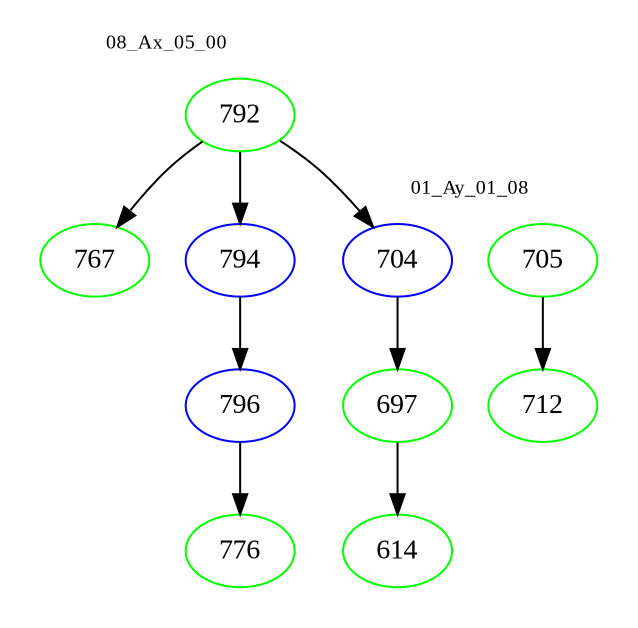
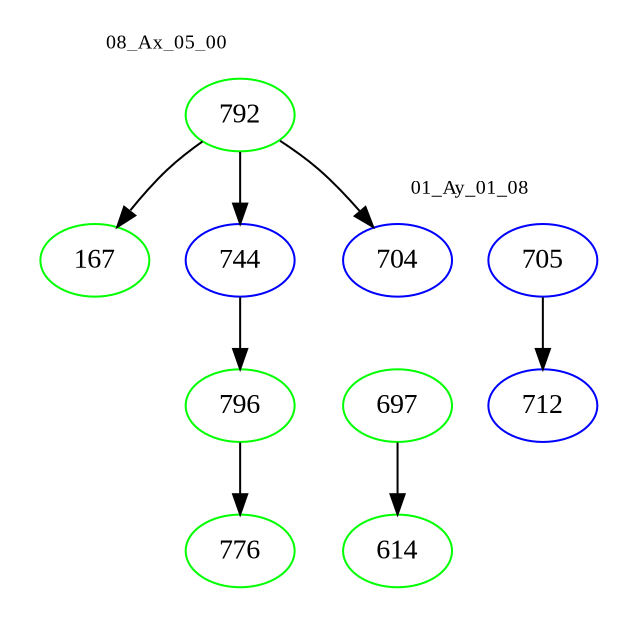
node "767": label "767" -> "167"
node "794": label "794" -> "744"
node "705": color green -> blue
edge "704" -> "697": removed
node "796": color blue -> green
node "712": color green -> blue
